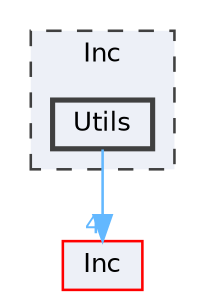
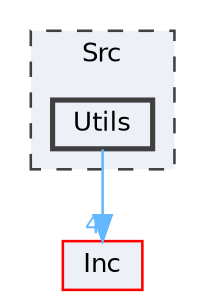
cluster "Inc": label "Inc" -> "Src"
